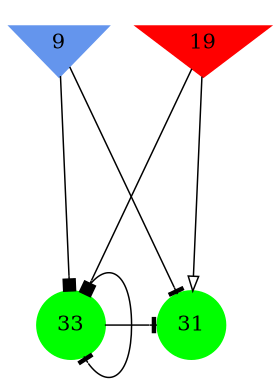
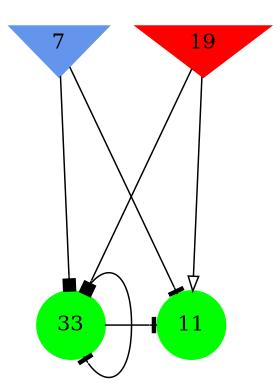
node "9": label "9" -> "7"
node "31": label "31" -> "11"
